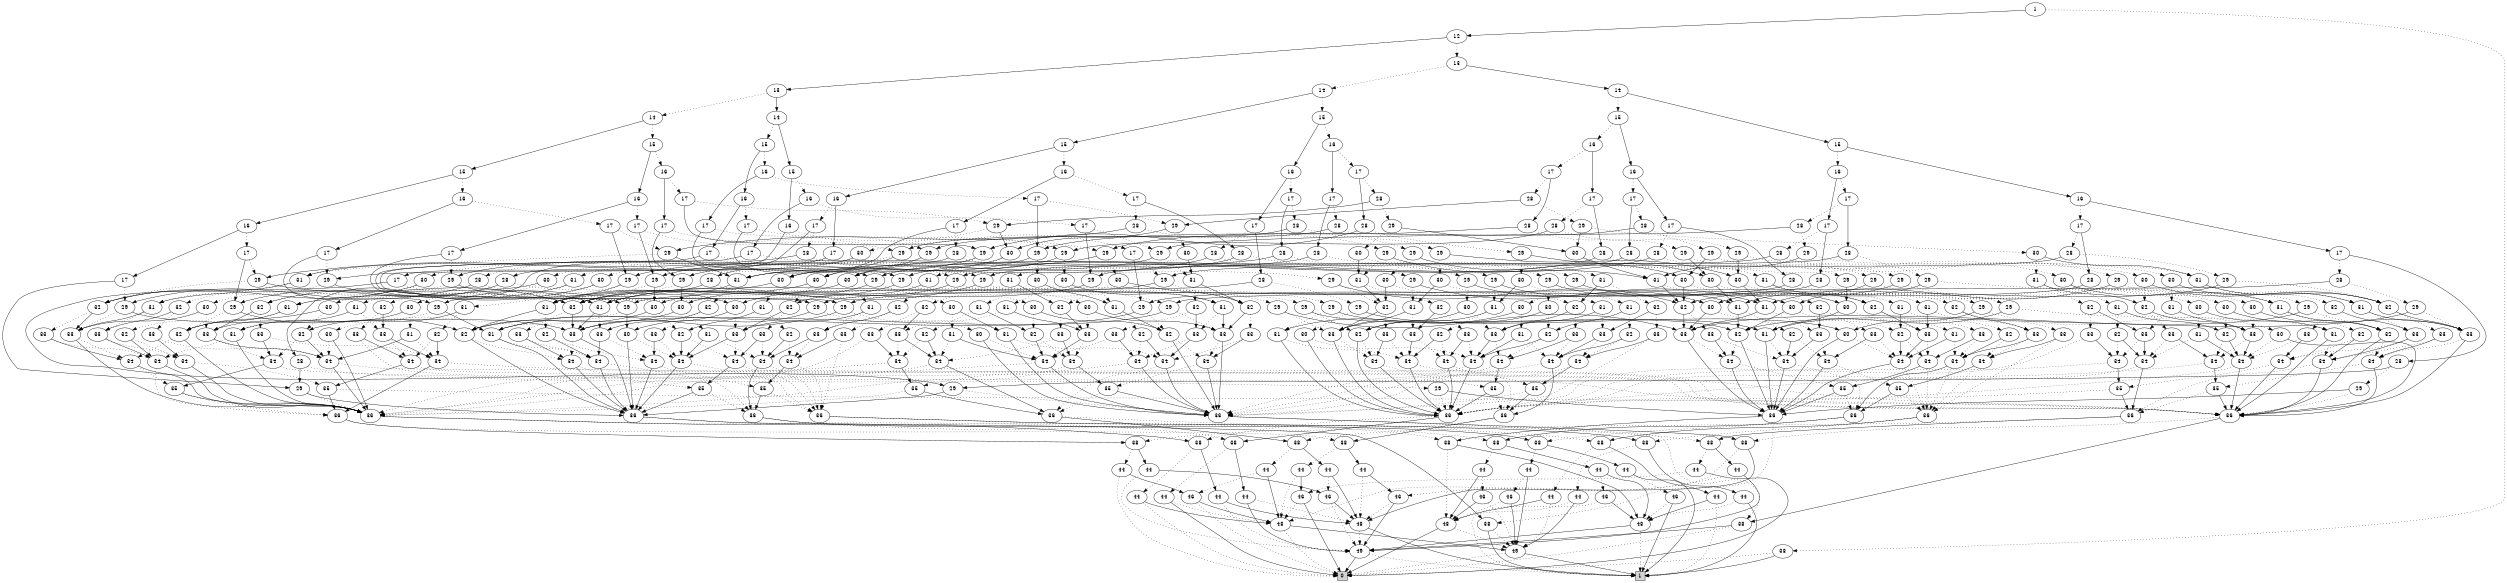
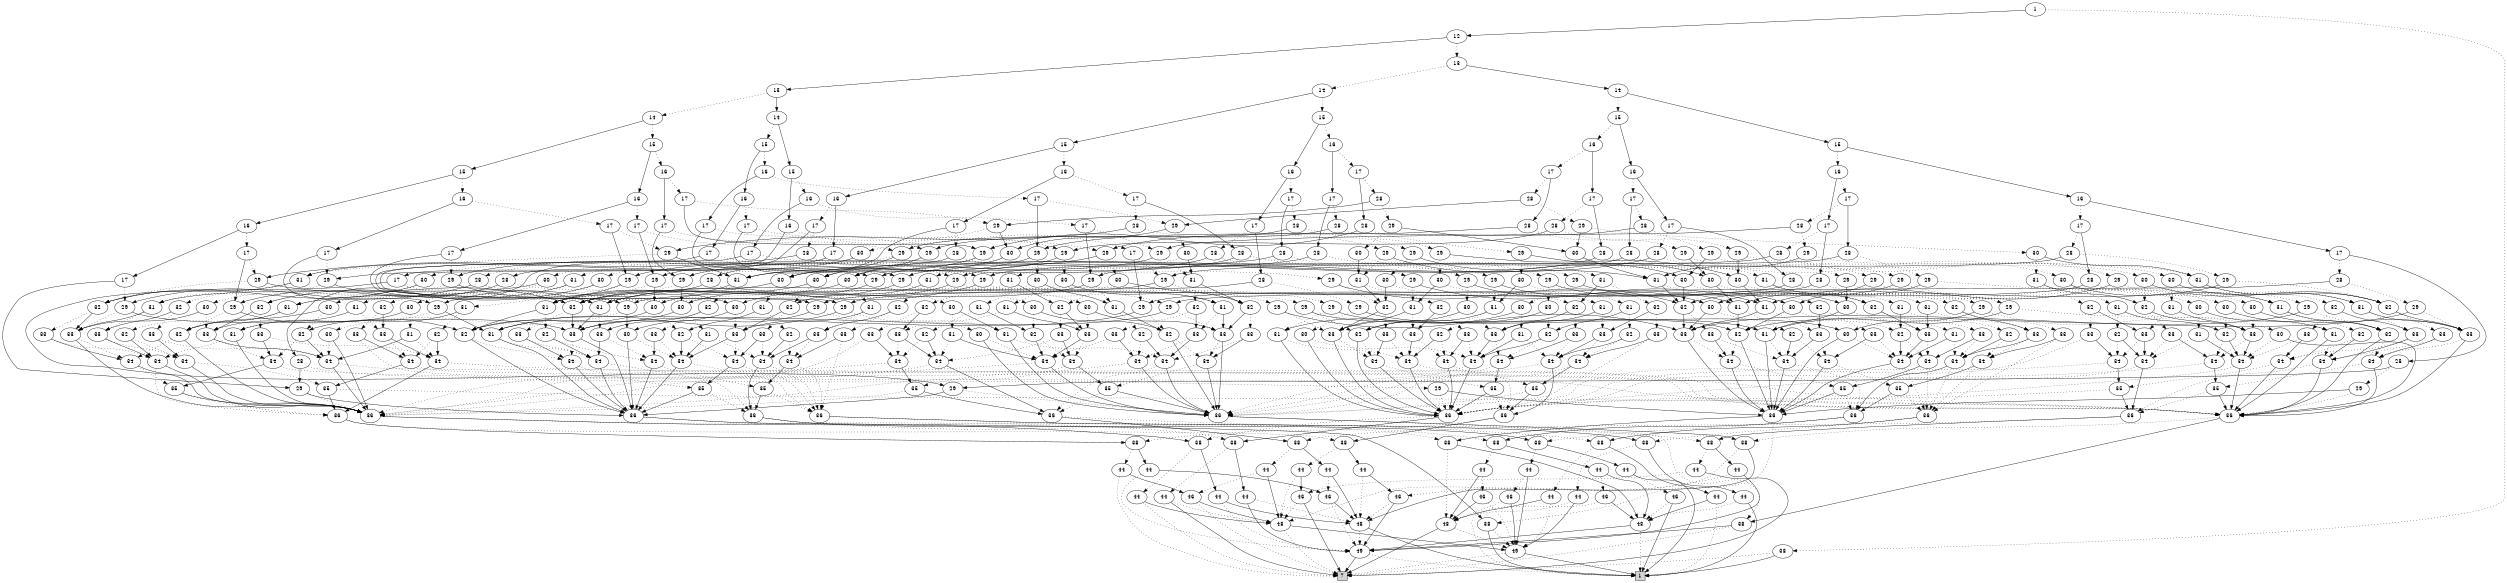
node "0": label "0" -> "7"
